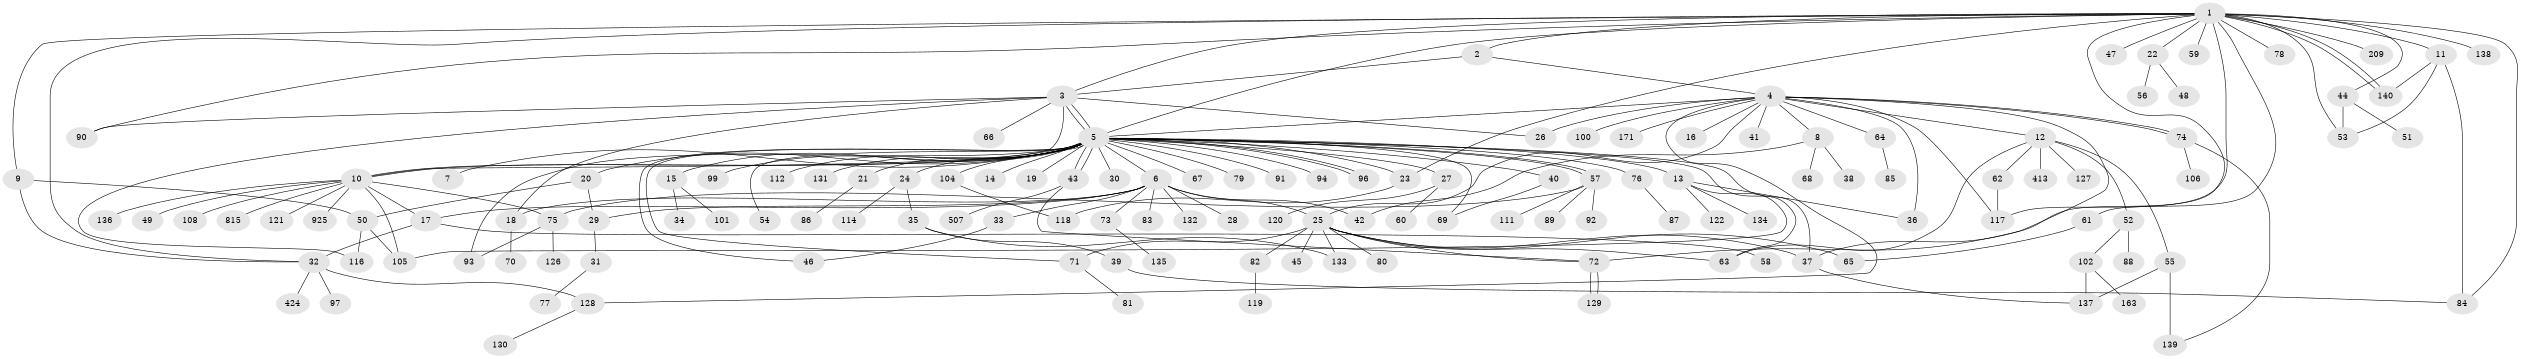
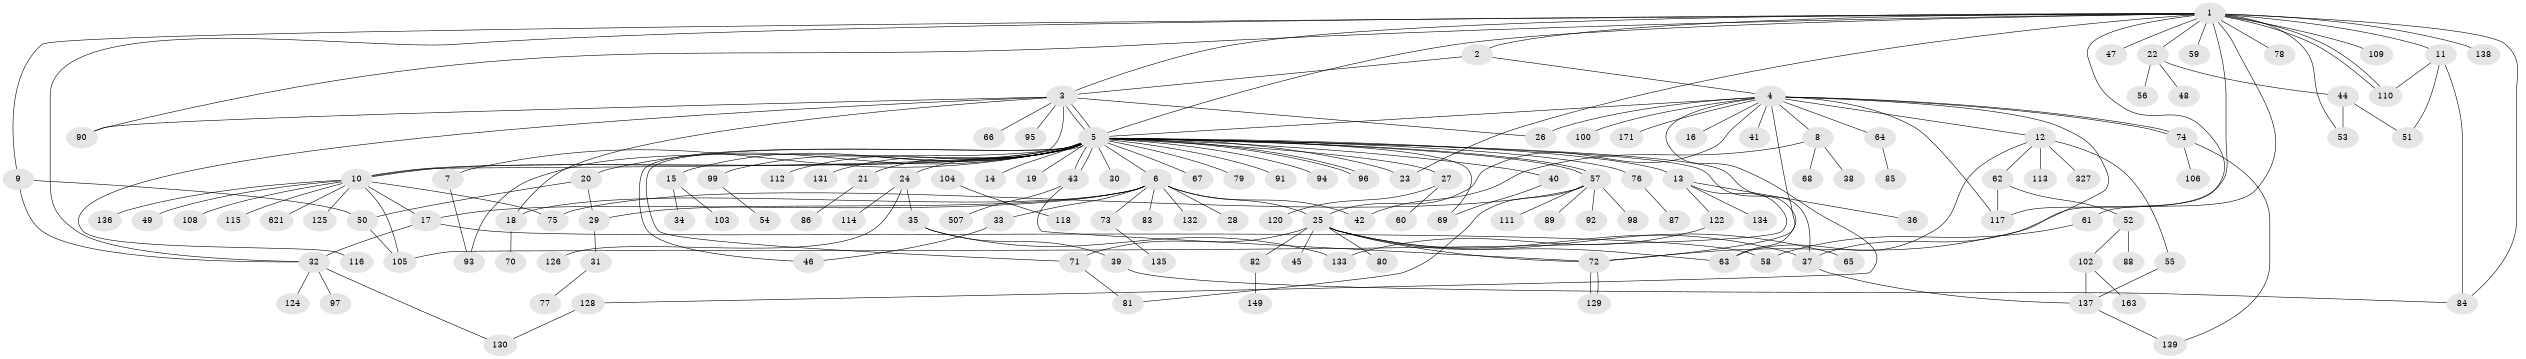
edge "1" -- "44": now "22" -- "44"
node "209": label "209" -> "109"
node "140": label "140" -> "110"
edge "11" -- "53": now "11" -- "51"
edge "4" -- "36": now "4" -- "72"
node "95": added
edge "5" -- "54": now "99" -- "54"
edge "5" -- "104": removed
edge "12" -- "52": now "62" -- "52"
node "413": label "413" -> "113"
node "127": label "127" -> "327"
edge "23" -- "118": removed
node "815": label "815" -> "115"
node "121": label "121" -> "621"
node "925": label "925" -> "125"
node "101": label "101" -> "103"
node "98": added
edge "50" -- "116": removed
edge "75" -- "93": now "7" -- "93"
edge "25" -- "133": now "122" -- "133"
edge "75" -- "126": now "24" -- "126"
edge "61" -- "65": now "61" -- "58"
edge "57" -- "81": added
edge "32" -- "128": now "32" -- "130"
node "424": label "424" -> "124"
node "119": label "119" -> "149"
edge "55" -- "139": now "137" -- "139"
